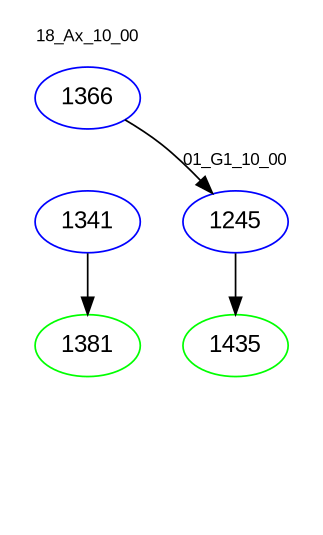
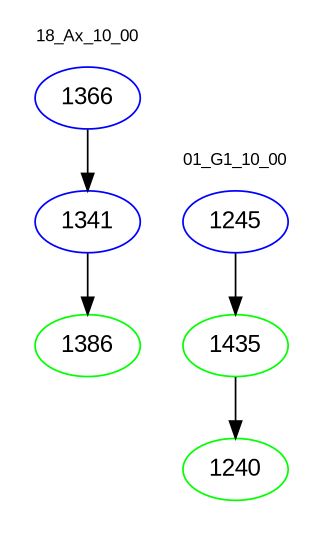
edge "1366" -> "1245": now "1366" -> "1341"
node "1381": label "1381" -> "1386"
node "1240": added
